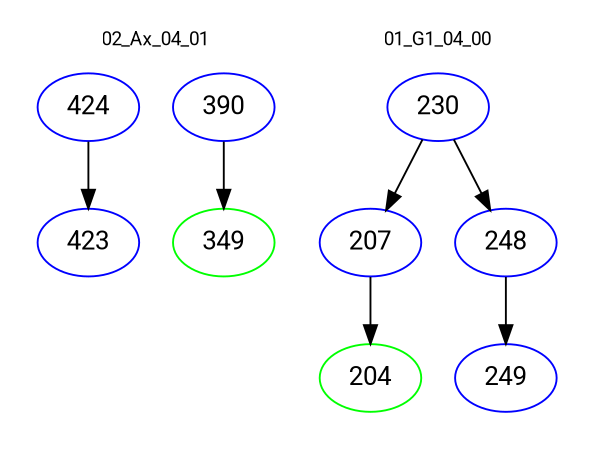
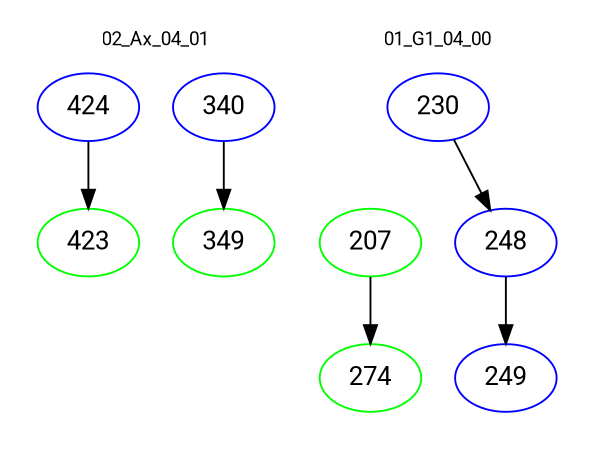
node "390": label "390" -> "340"
edge "230" -> "207": removed
node "423": color blue -> green
node "207": color blue -> green
node "204": label "204" -> "274"
